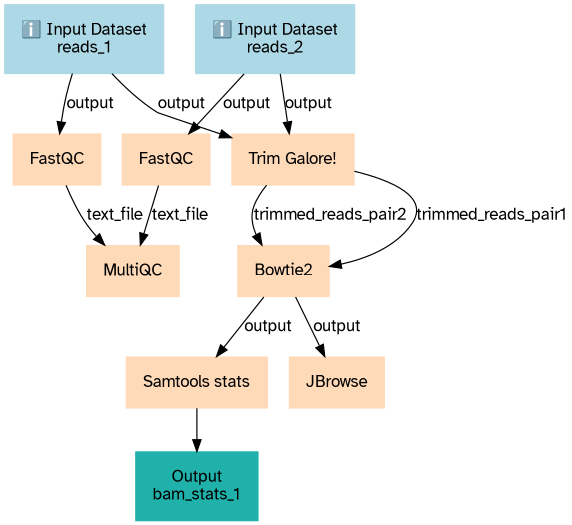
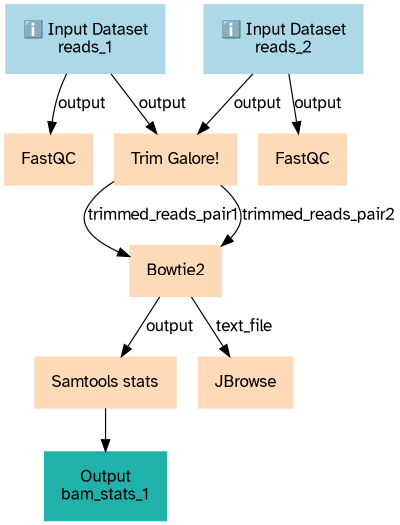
node "MultiQC": removed
edge "Bowtie2" -> "JBrowse": label "output" -> "text_file"
